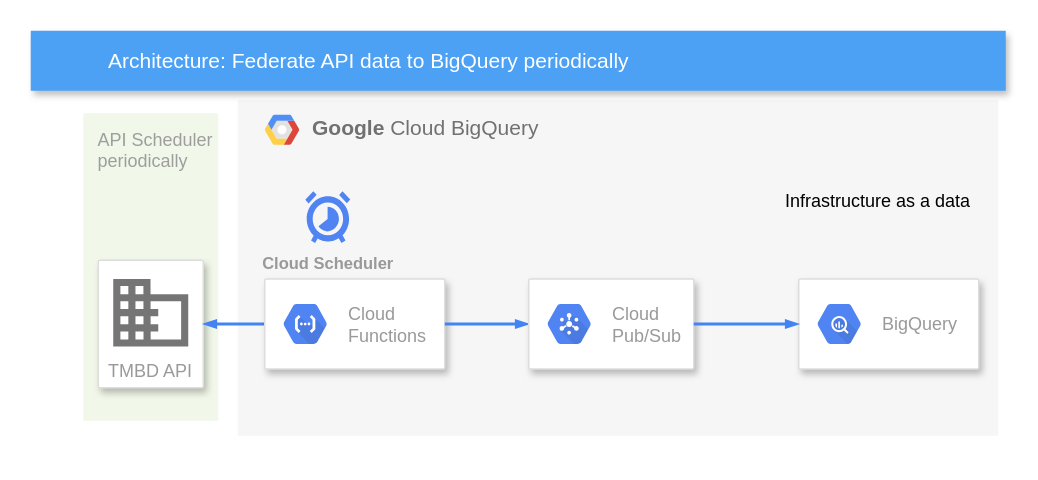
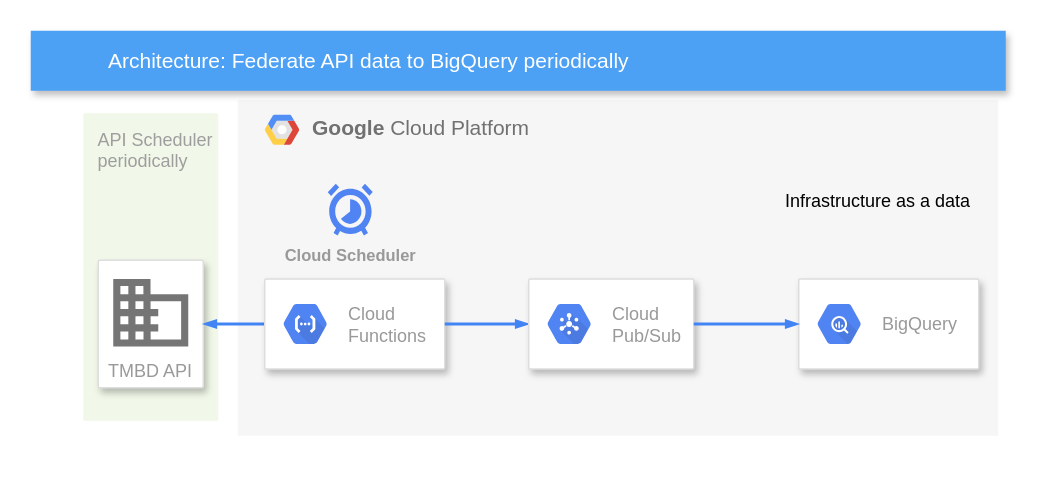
node "Google Cloud BigQuery": label "Google Cloud BigQuery" -> "Google Cloud Platform"
node "Cloud Scheduler": moved (328, 217) -> (350, 210)
